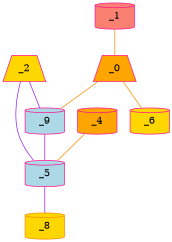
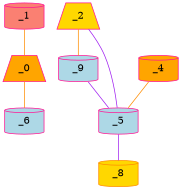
edge "_2" -- "_9": color purple -> darkorange
edge "_0" -- "_9": removed
node "_6": fillcolor gold -> lightblue
